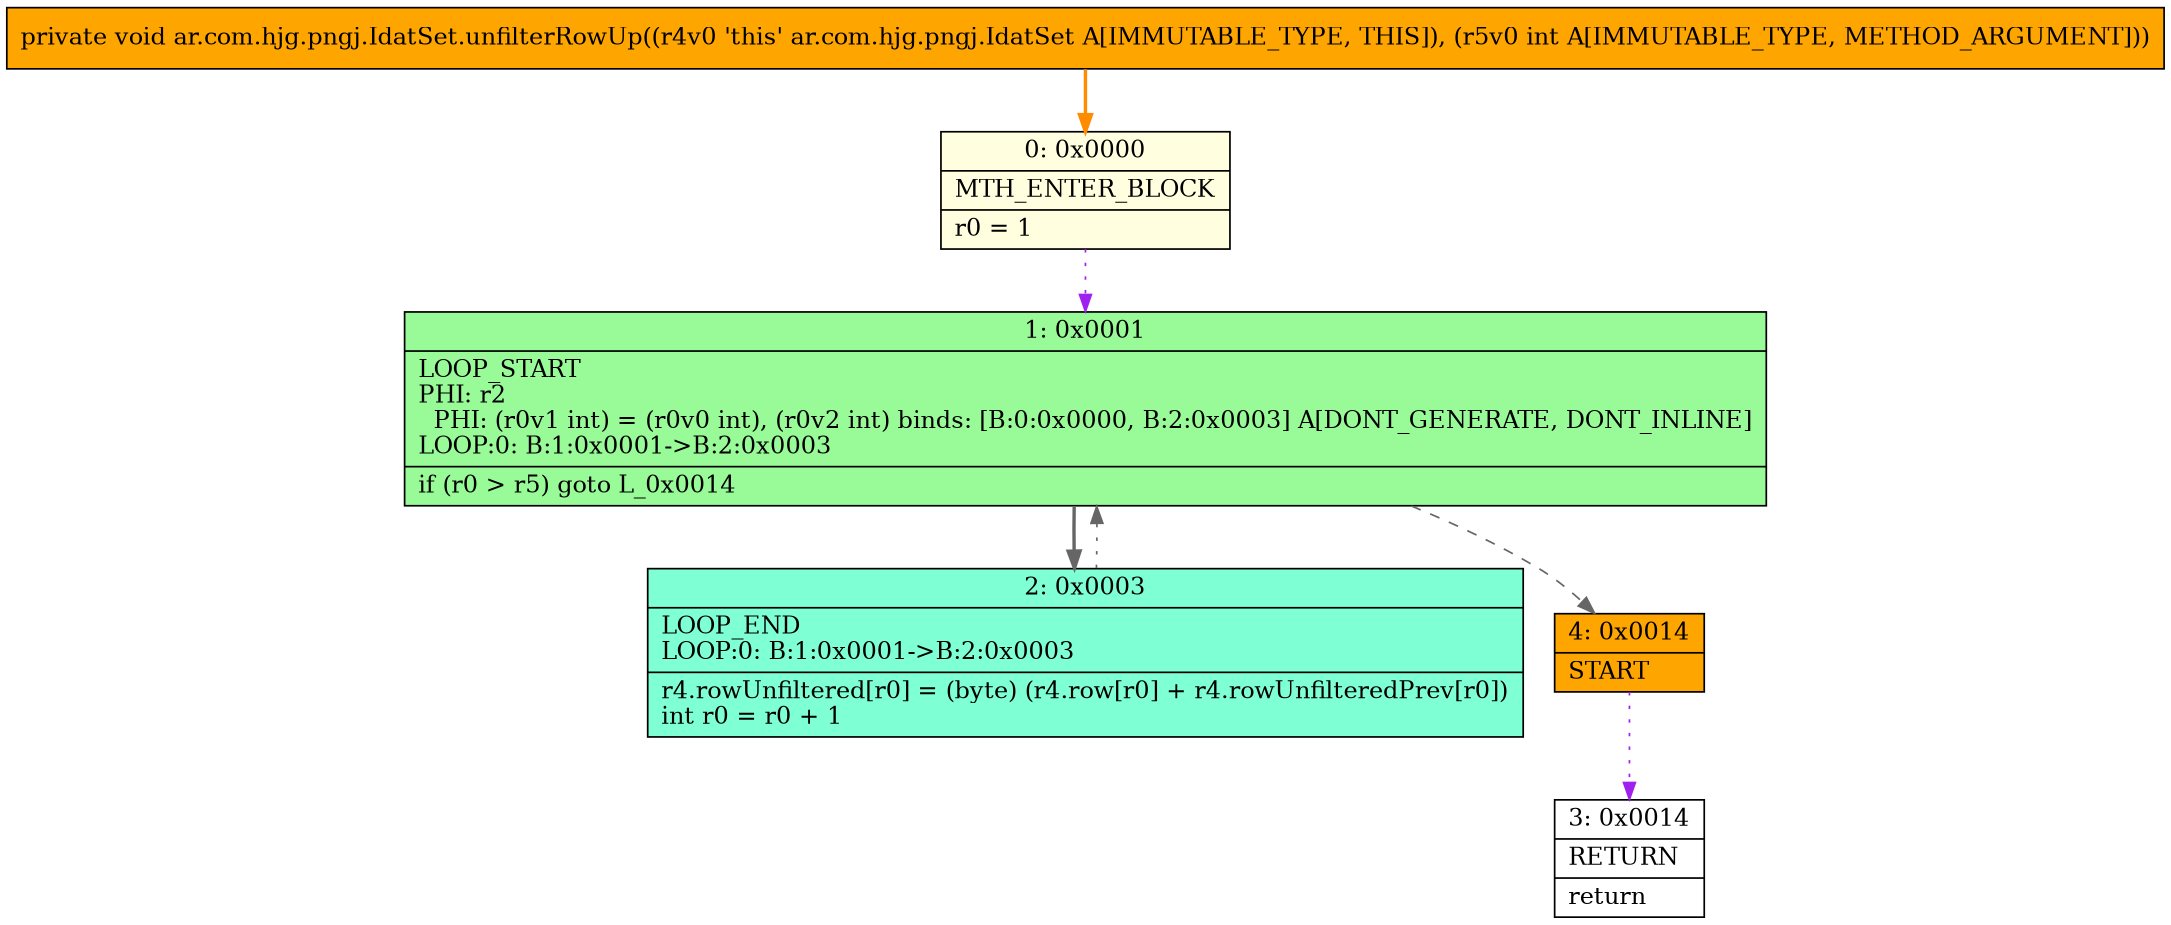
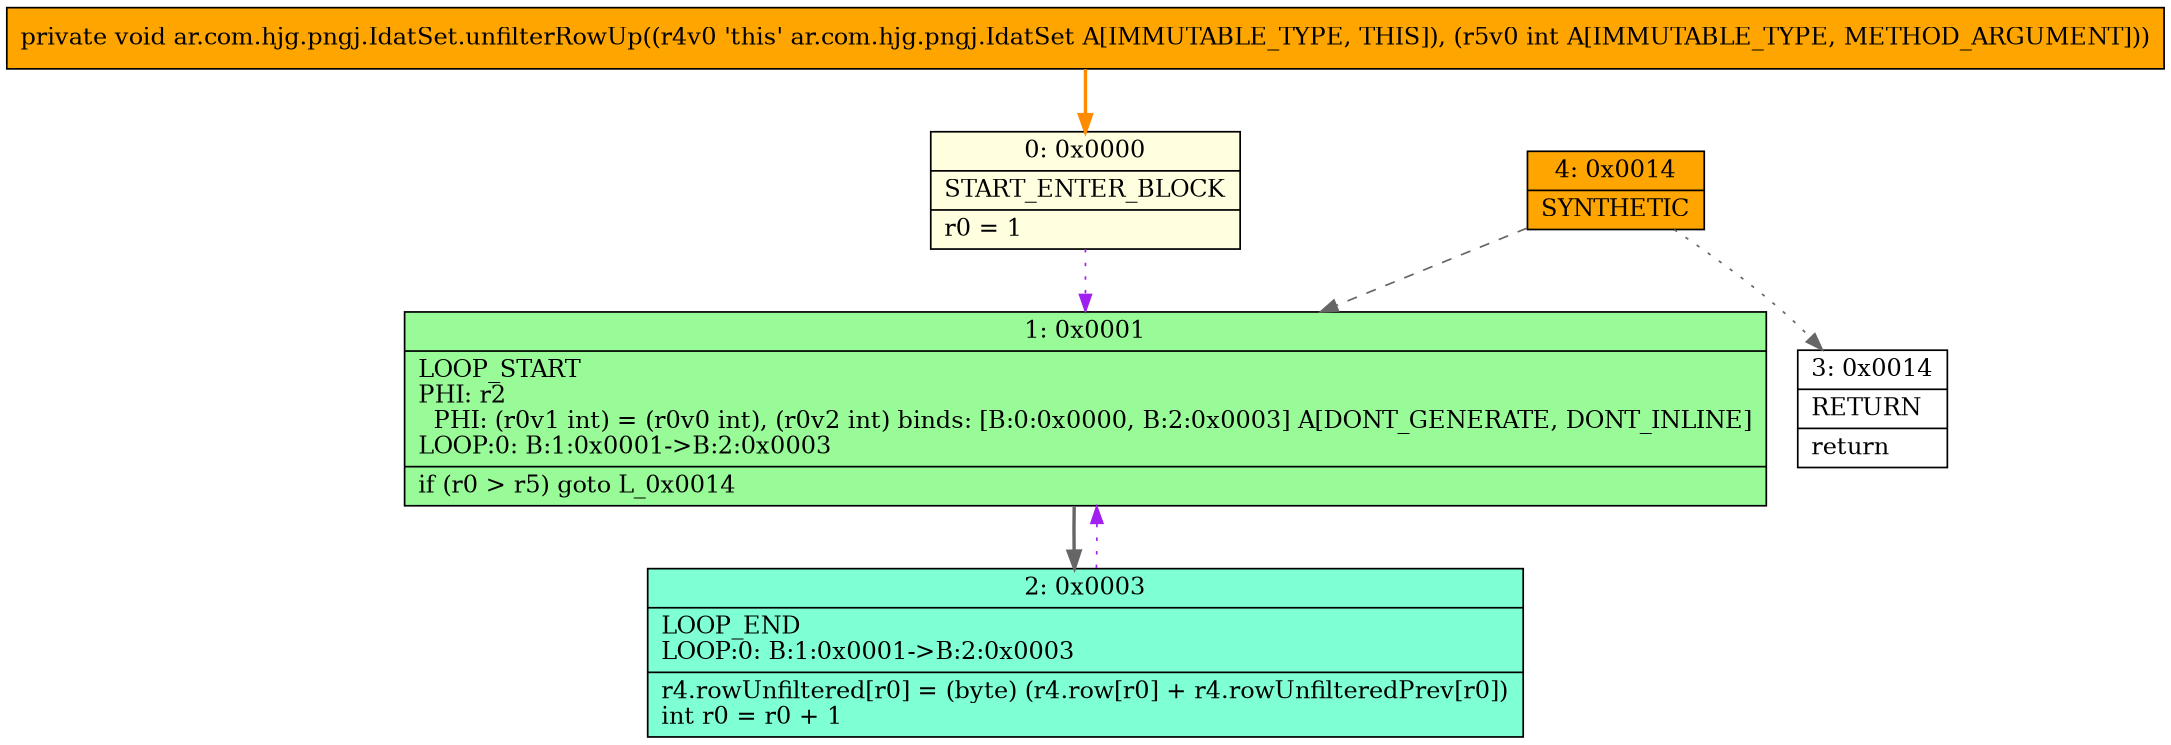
node "0: 0x0000": text "MTH_ENTER_BLOCK" -> "START_ENTER_BLOCK"
edge "2: 0x0003" -> "1: 0x0001": color gray40 -> purple
edge "1: 0x0001" -> "4: 0x0014": reversed
node "4: 0x0014": text "START" -> "SYNTHETIC"
edge "4: 0x0014" -> "3: 0x0014": color purple -> gray40
